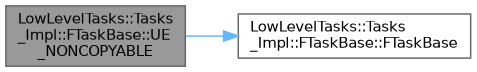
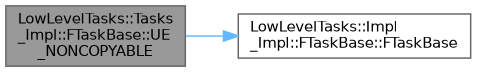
node "LowLevelTasks::Tasks _Impl::FTaskBase::FTaskBase": label "LowLevelTasks::Tasks _Impl::FTaskBase::FTaskBase" -> "LowLevelTasks::Impl _Impl::FTaskBase::FTaskBase"
